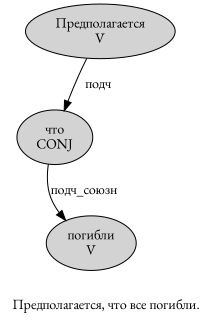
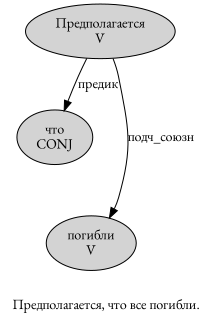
edge "Предполагается V" -> "что CONJ": label "подч" -> "предик"
edge "что CONJ" -> "погибли V": now "Предполагается V" -> "погибли V"
